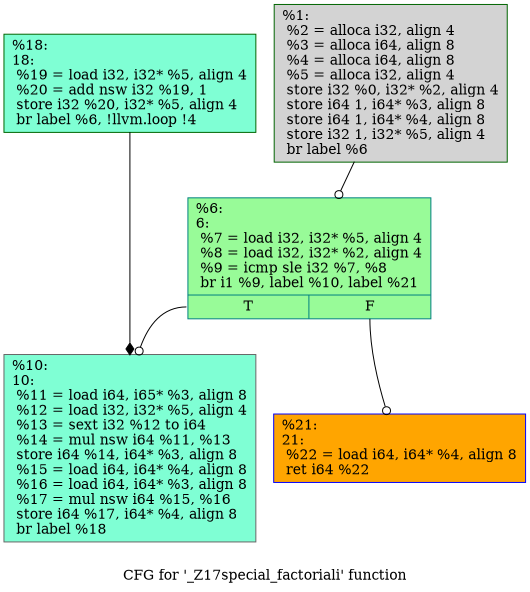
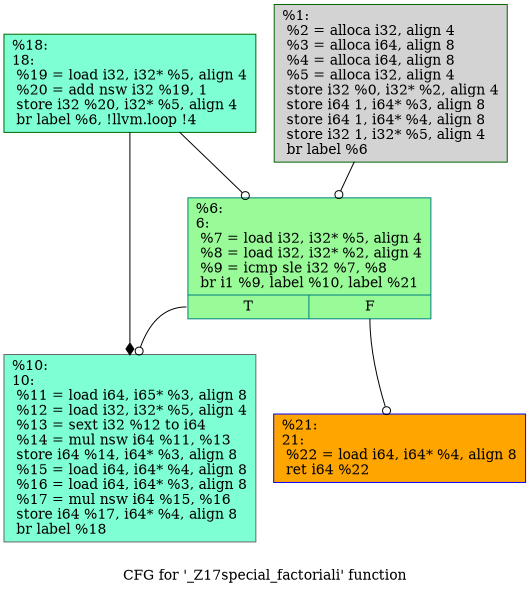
edge "%18:" -> "%6:": added
